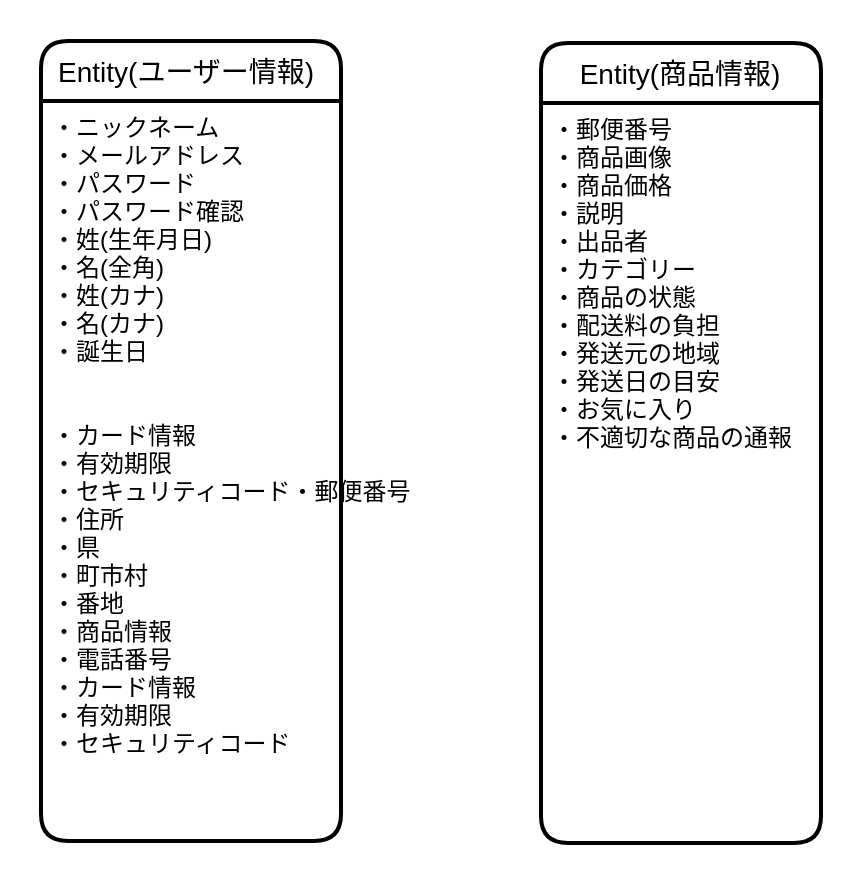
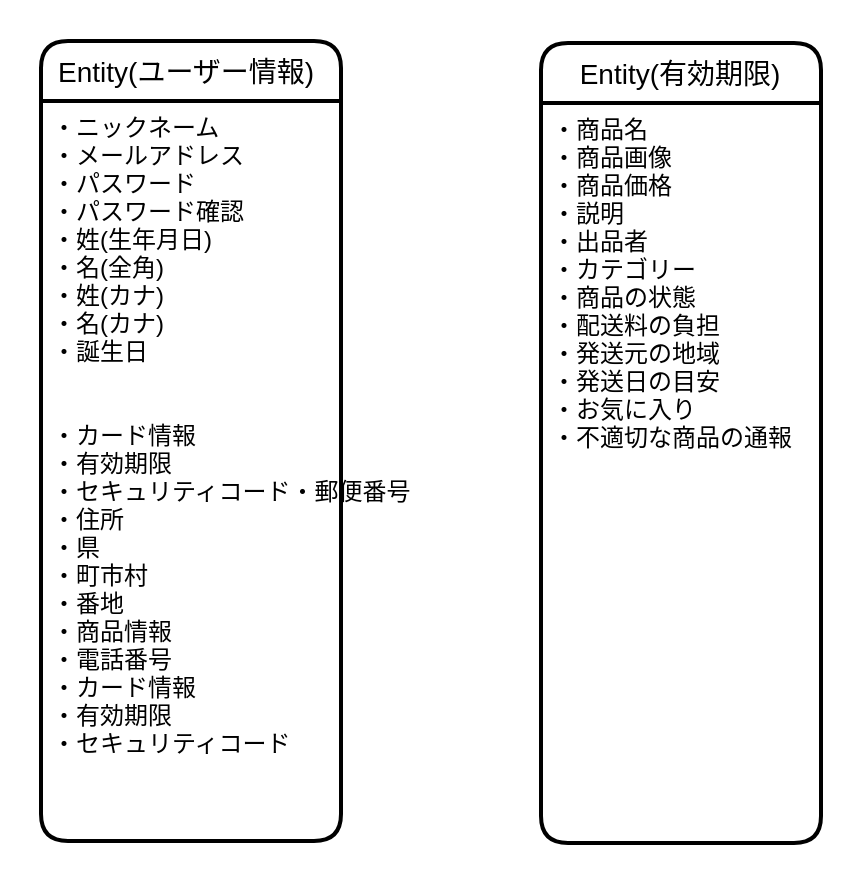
node "Entity(商品情報)": label "Entity(商品情報)" -> "Entity(有効期限)"
node "・郵便番号 ・商品画像 ・商品価格 ・説明 ・出品者 ・カテゴリー ・商品の状態 ・配送料の負担 ・発送元の地域 ・発送日の目安 ・お気に入り ・不適切な商品の通報": label "・郵便番号 ・商品画像 ・商品価格 ・説明 ・出品者 ・カテゴリー ・商品の状態 ・配送料の負担 ・発送元の地域 ・発送日の目安 ・お気に入り ・不適切な商品の通報" -> "・商品名 ・商品画像 ・商品価格 ・説明 ・出品者 ・カテゴリー ・商品の状態 ・配送料の負担 ・発送元の地域 ・発送日の目安 ・お気に入り ・不適切な商品の通報"
